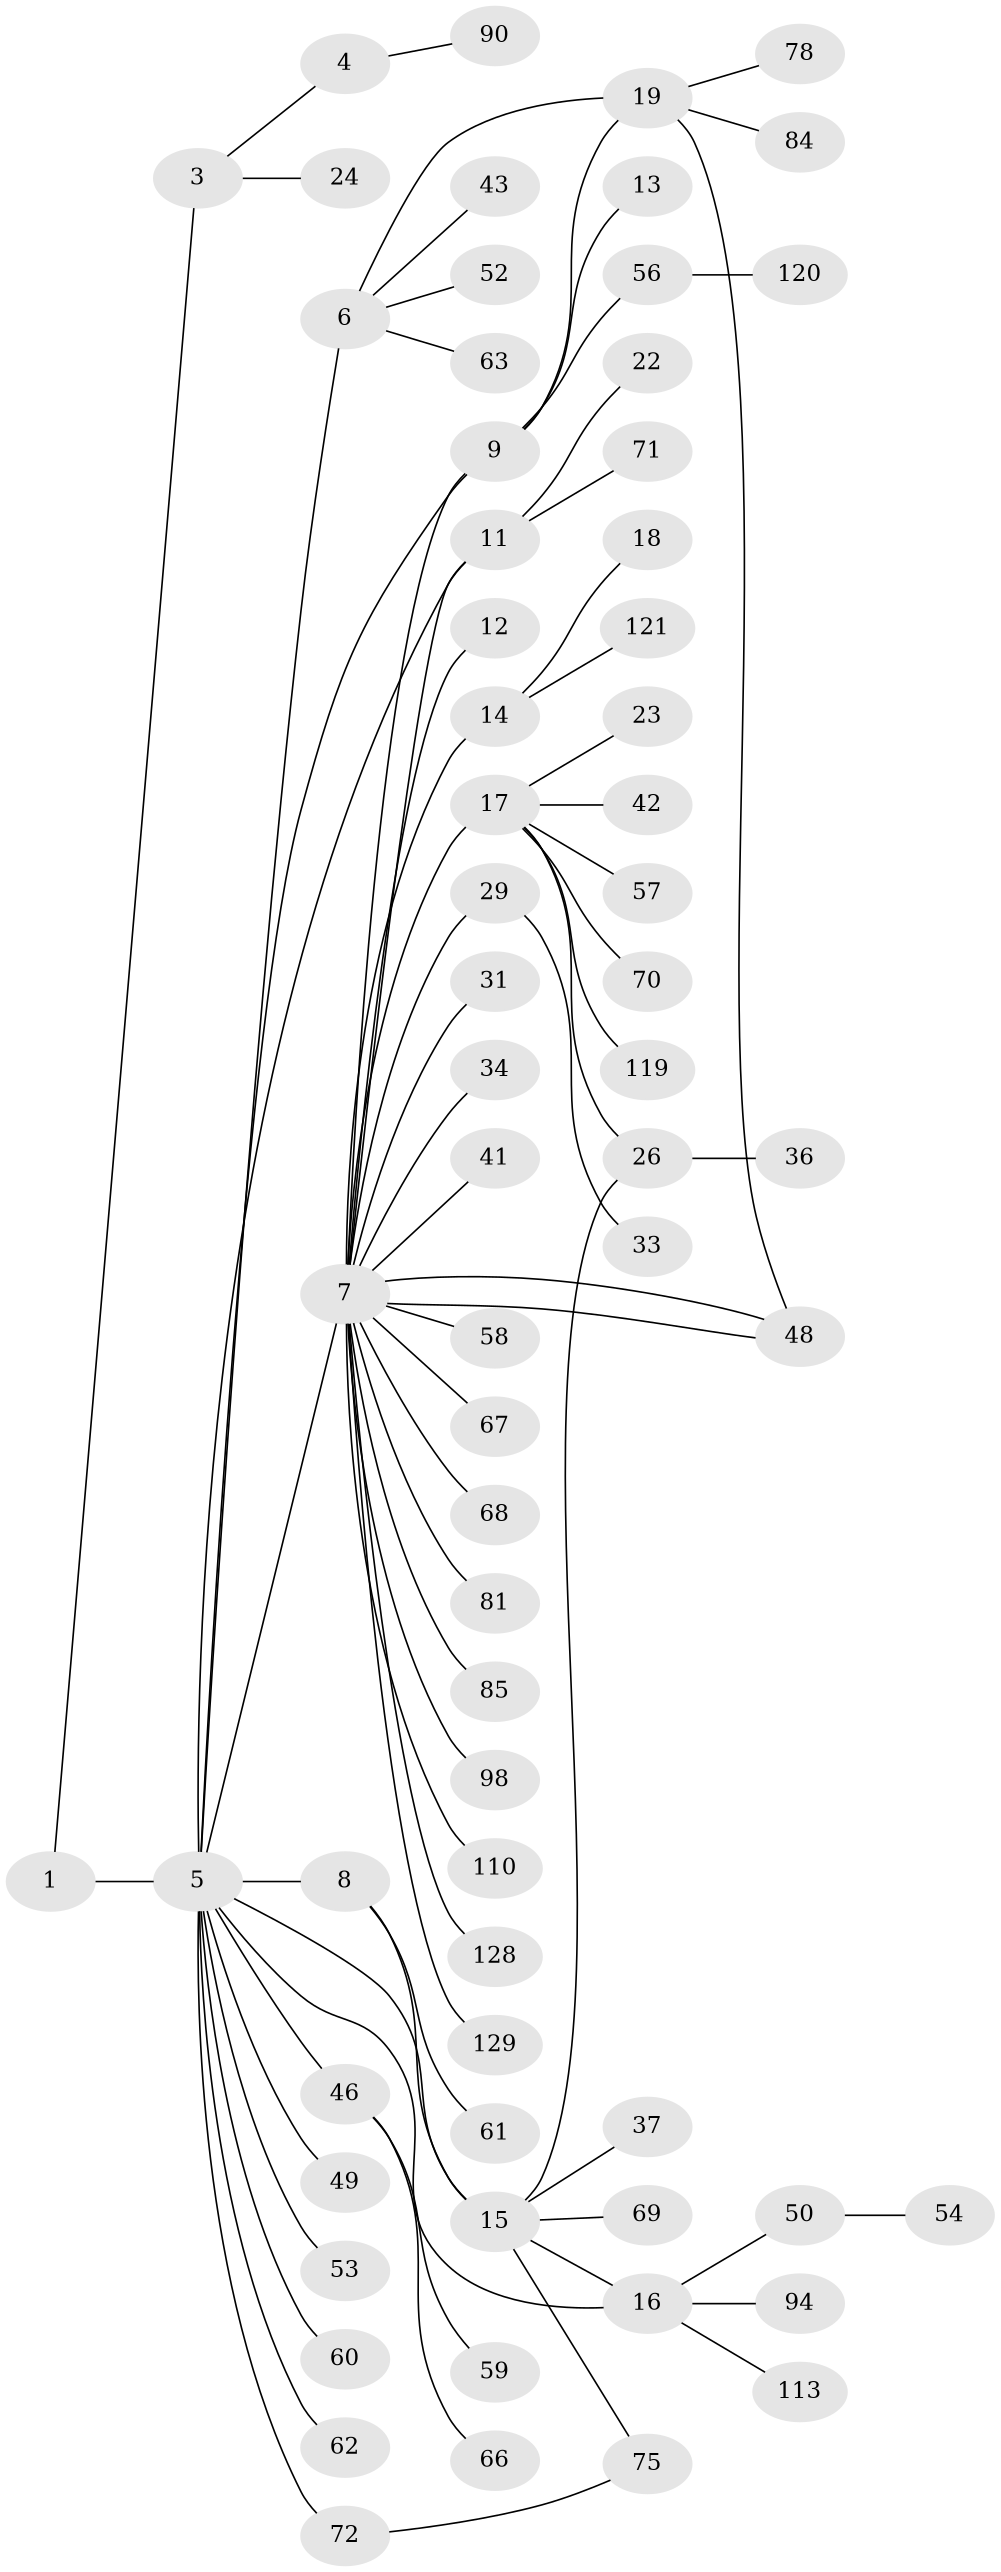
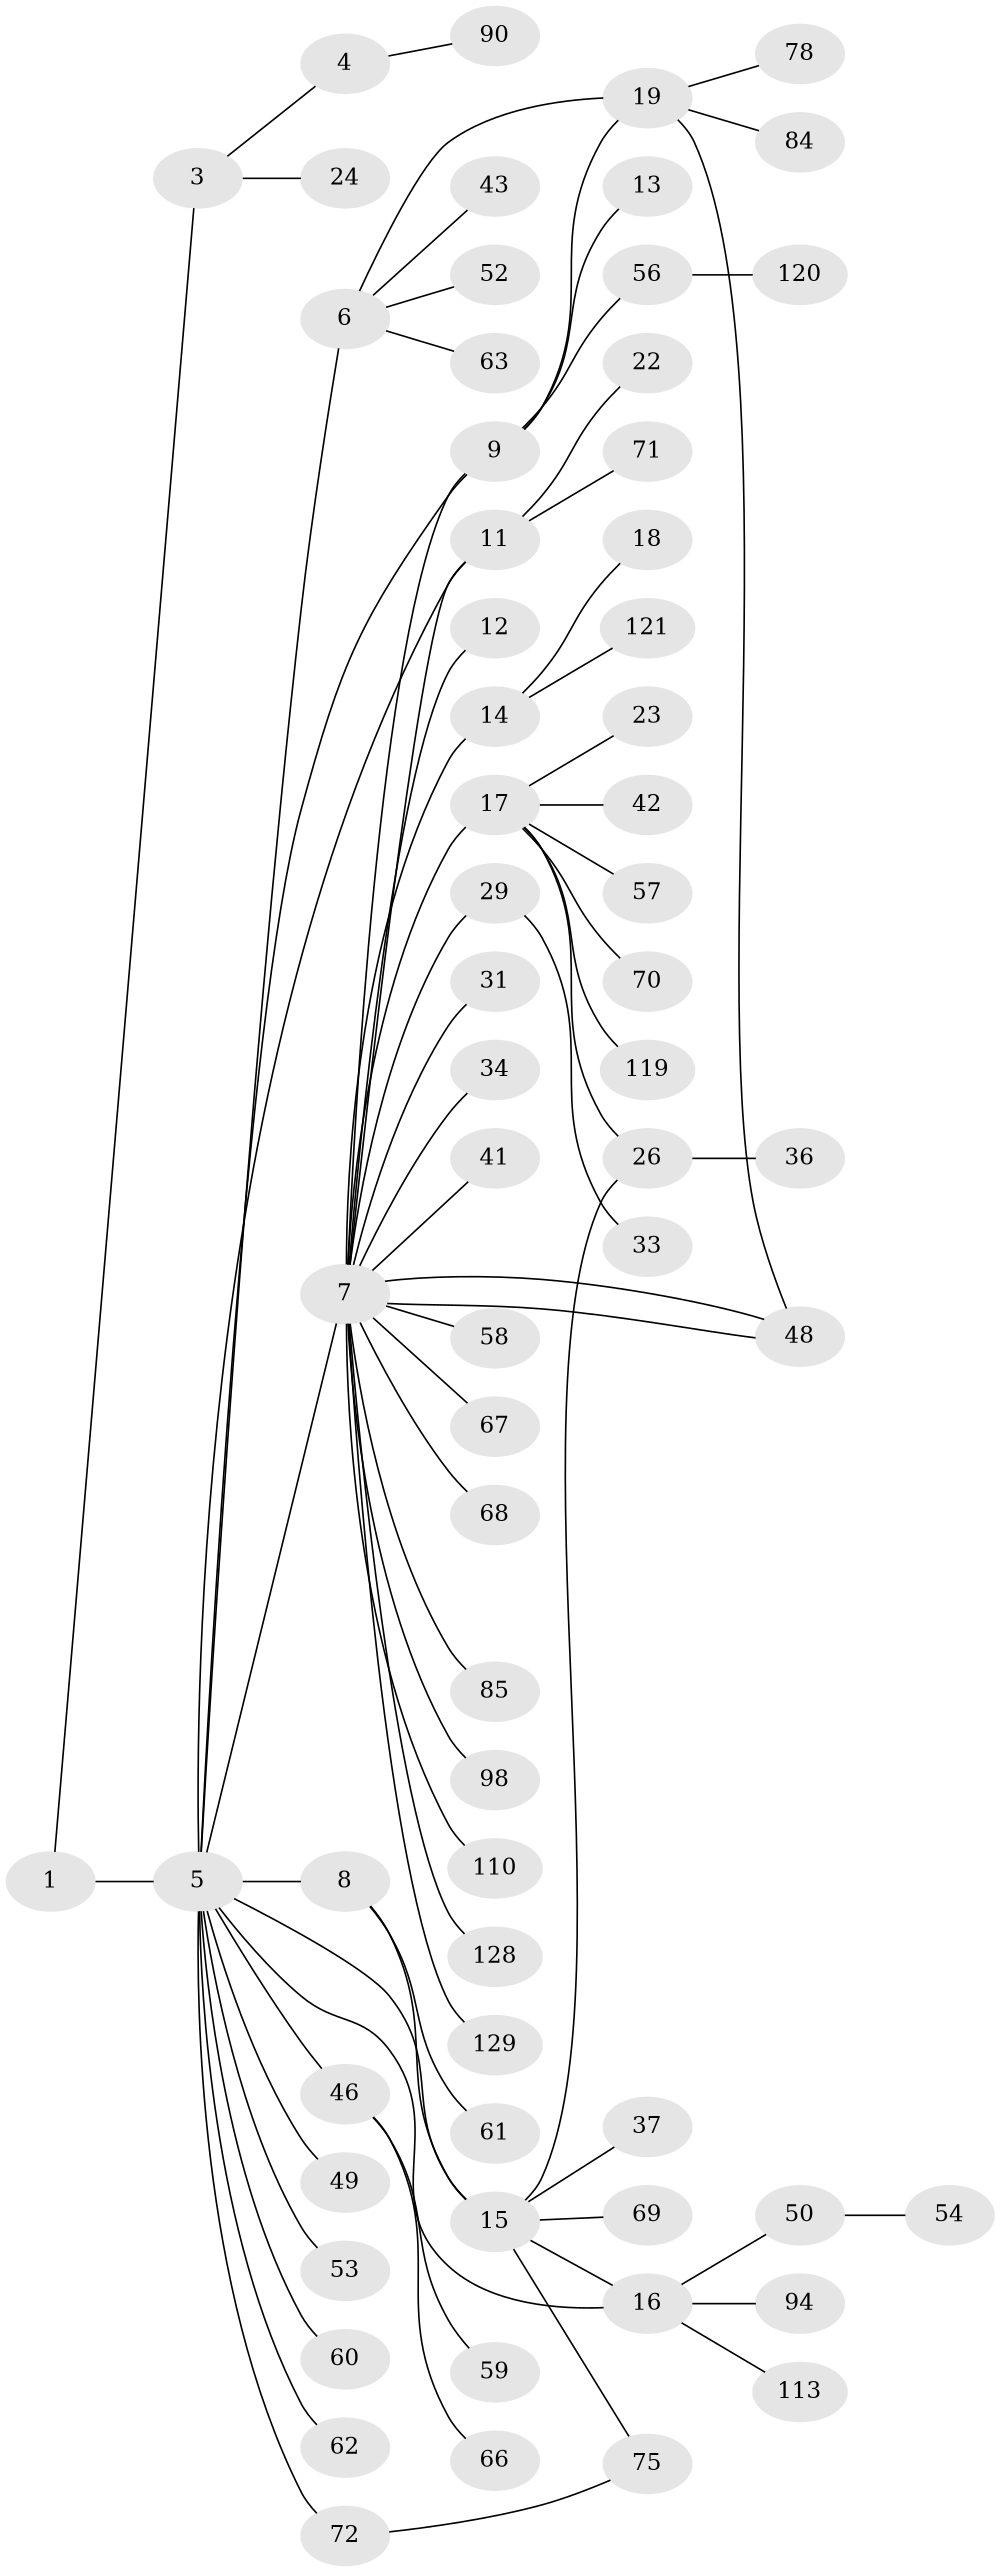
node "81": removed
